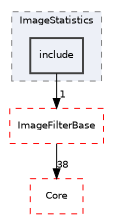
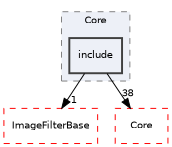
cluster "ImageStatistics": label "ImageStatistics" -> "Core"
edge "ImageFilterBase" -> "Core": now "include" -> "Core"
